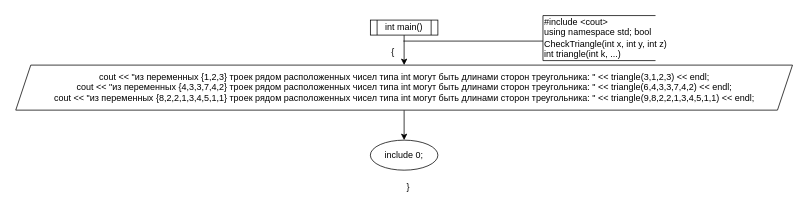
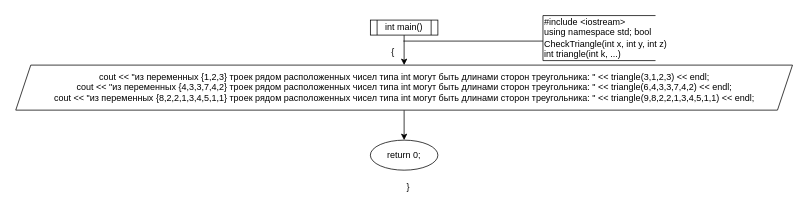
node "#include <cout> using namespace std; bool CheckTriangle(int x, int y, int z) int triangle(int k, ...)": label "#include <cout> using namespace std; bool CheckTriangle(int x, int y, int z) int triangle(int k, ...)" -> "#include <iostream> using namespace std; bool CheckTriangle(int x, int y, int z) int triangle(int k, ...)"
node "include 0;": label "include 0;" -> "return 0;"
